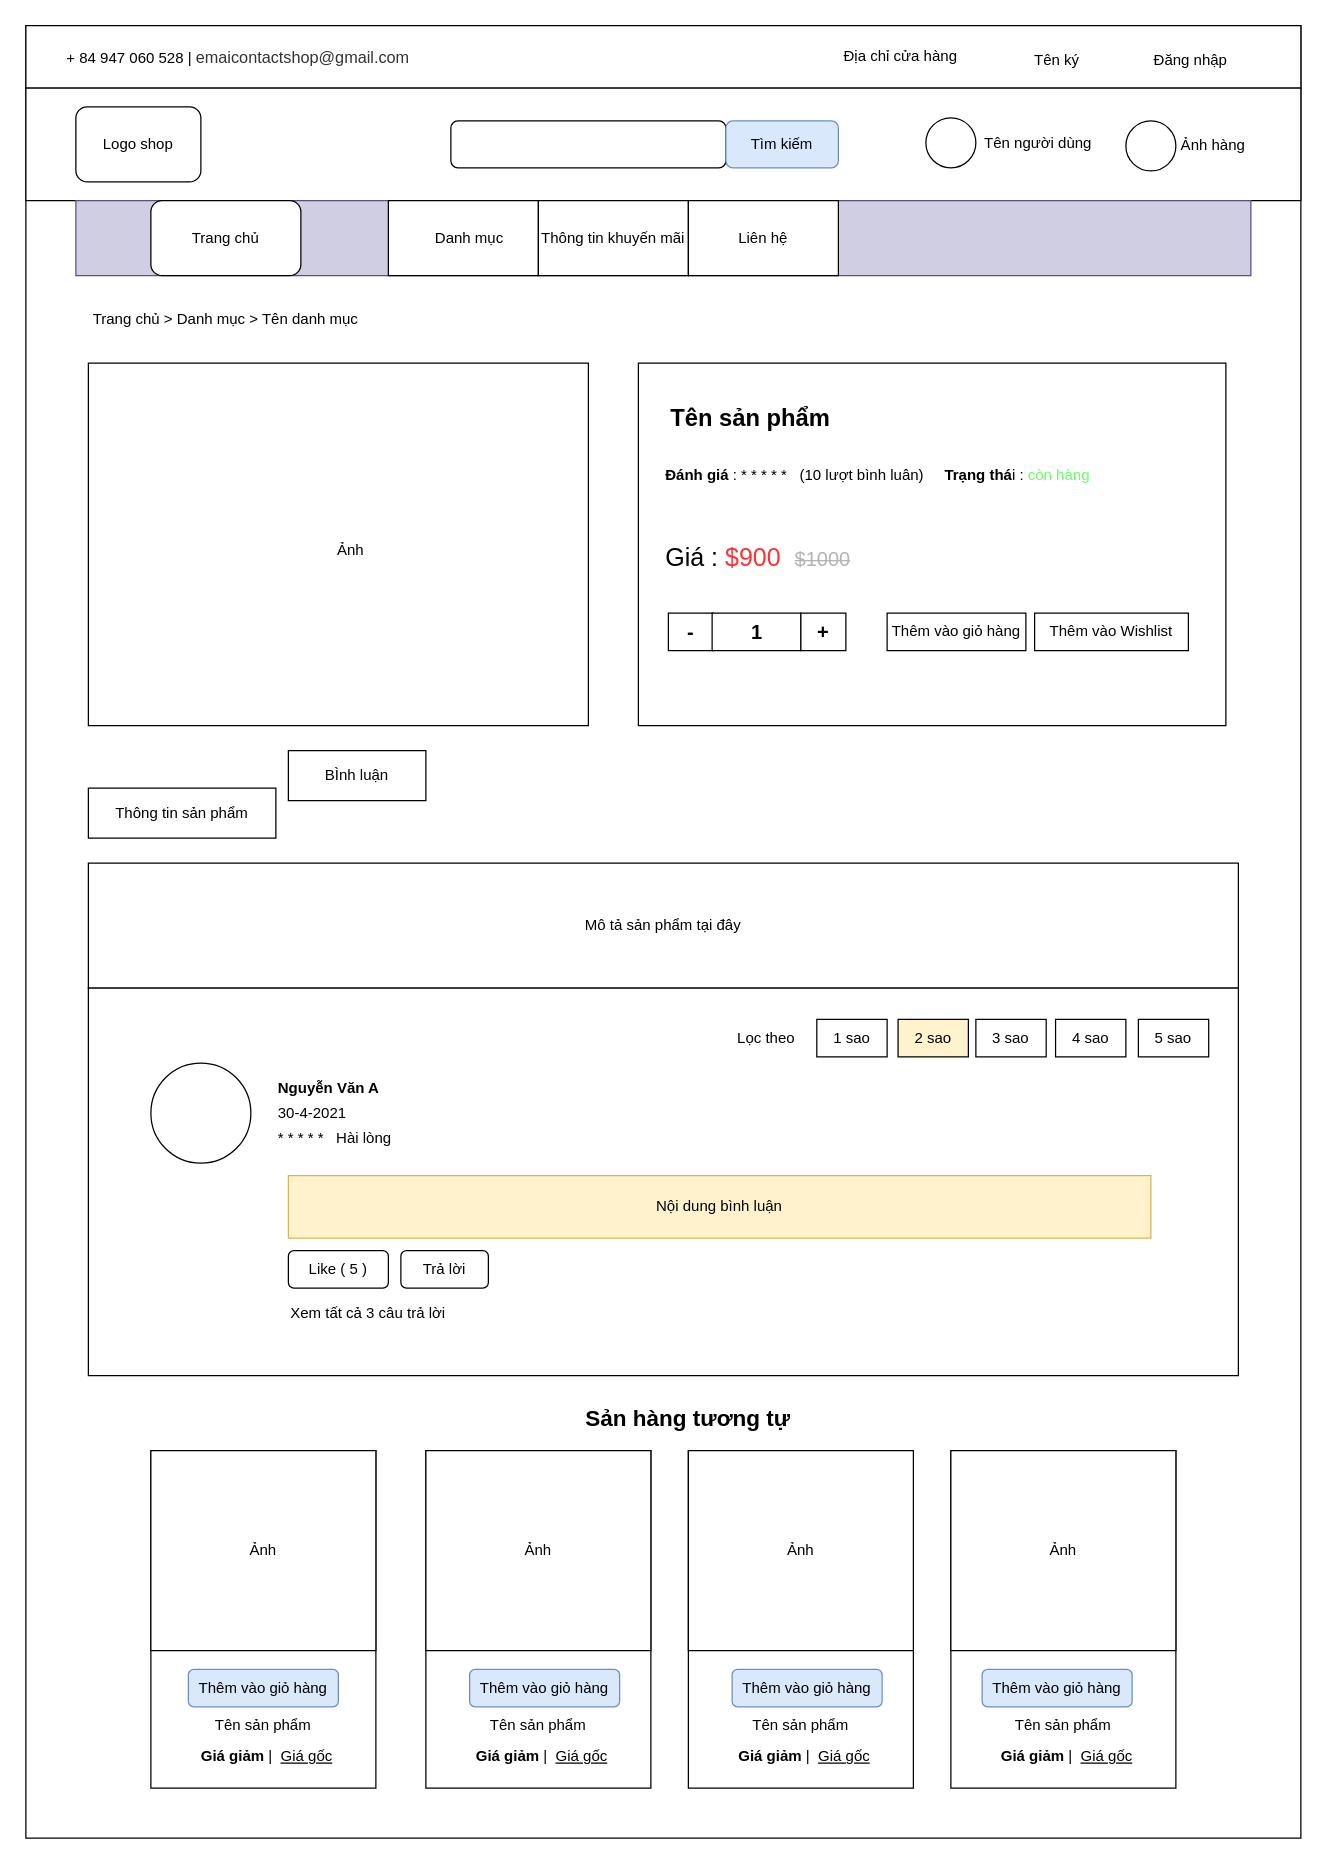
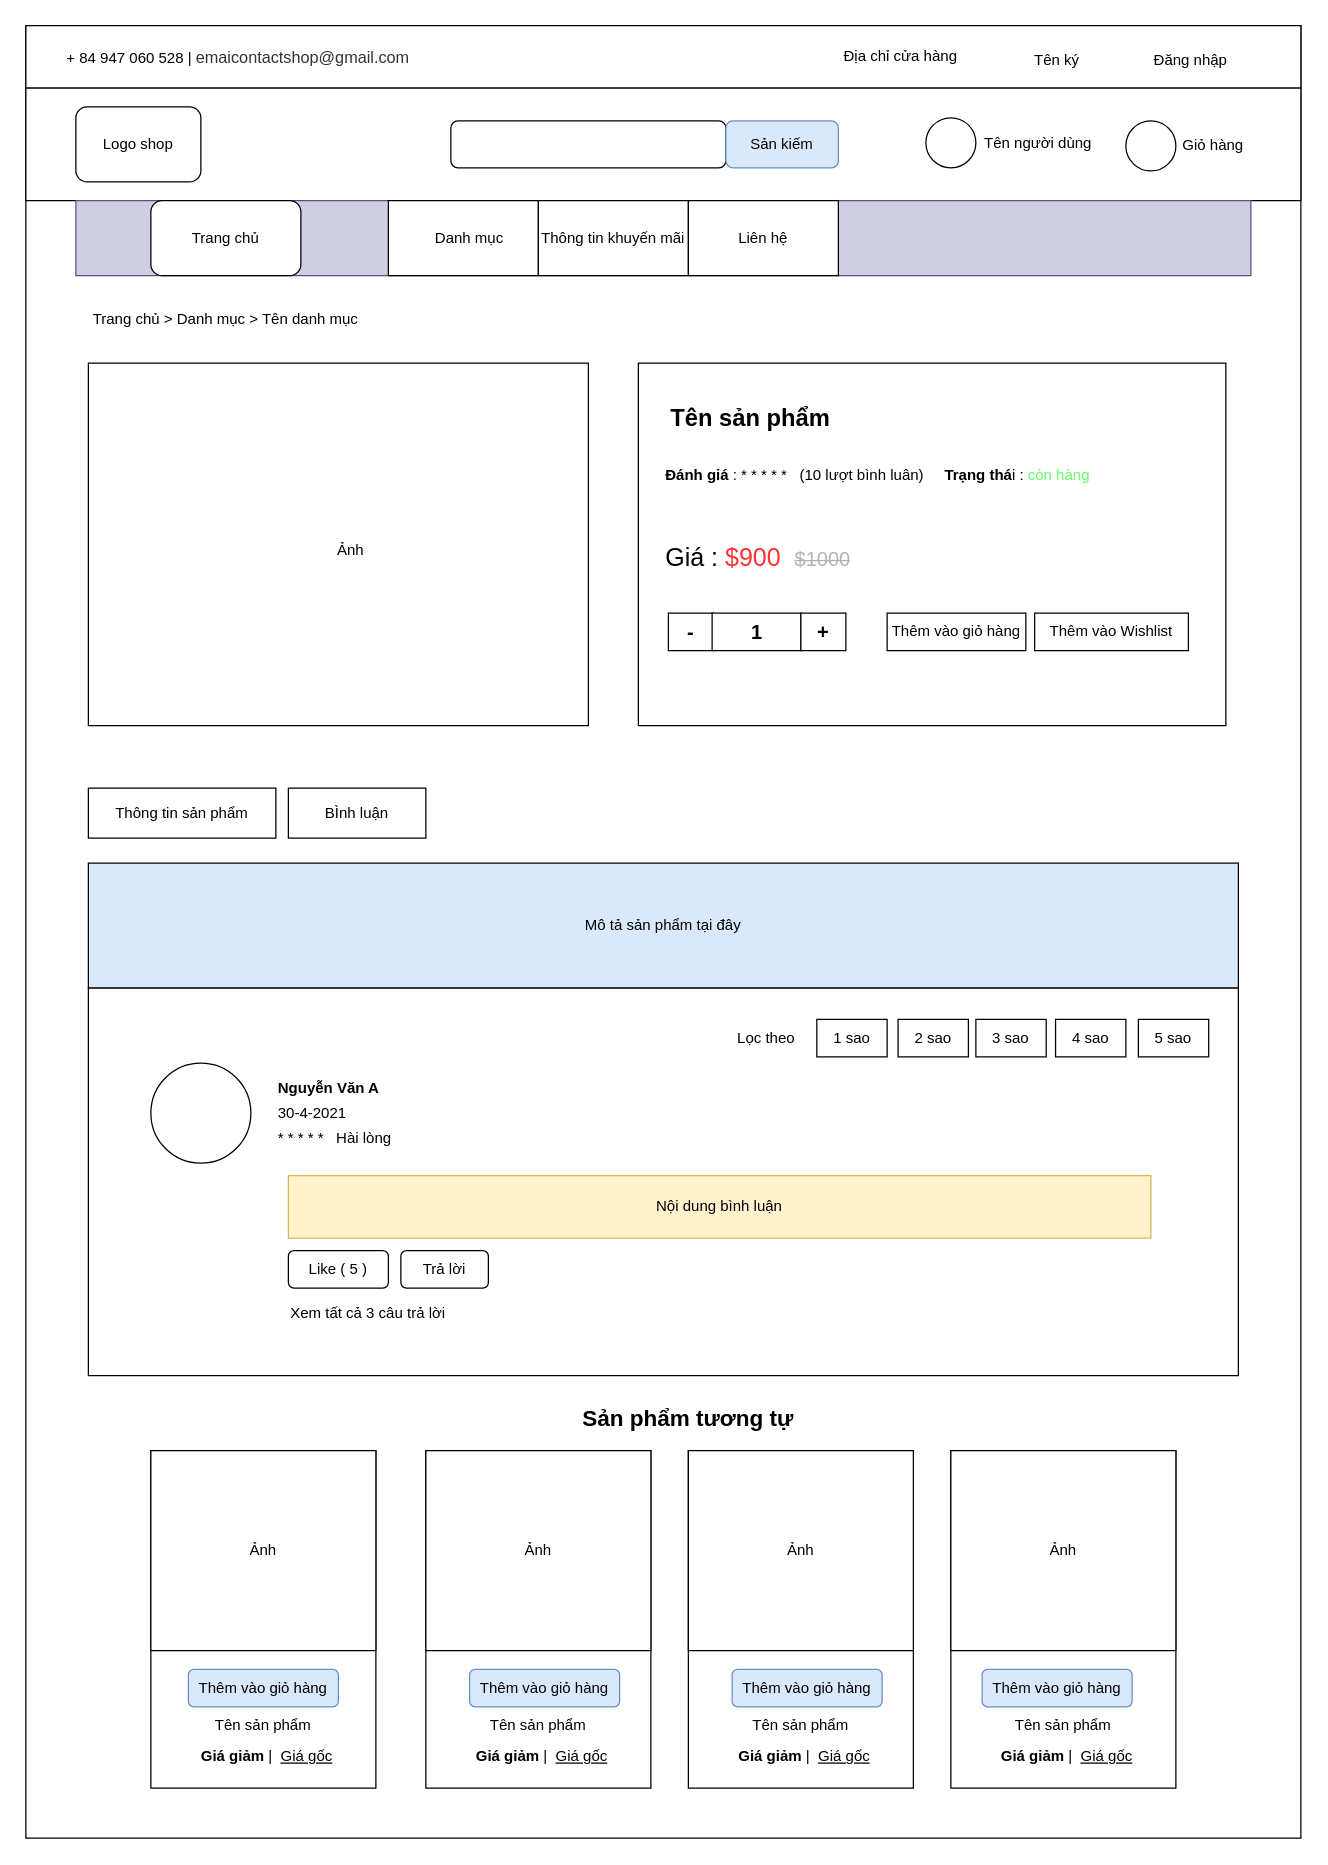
node "Tìm kiếm": label "Tìm kiếm" -> "Sản kiếm"
node "Ảnh hàng": label "Ảnh hàng" -> "Giỏ hàng"
node "BÌnh luận": moved (357, 776) -> (357, 813)
node "Mô tả sản phẩm tại đây": fillcolor #ffffff -> #dae8fc
node "2 sao": fillcolor #fff2cc -> #ffffff
node "Sản hàng tương tự": label "Sản hàng tương tự" -> "Sản phẩm tương tự"
